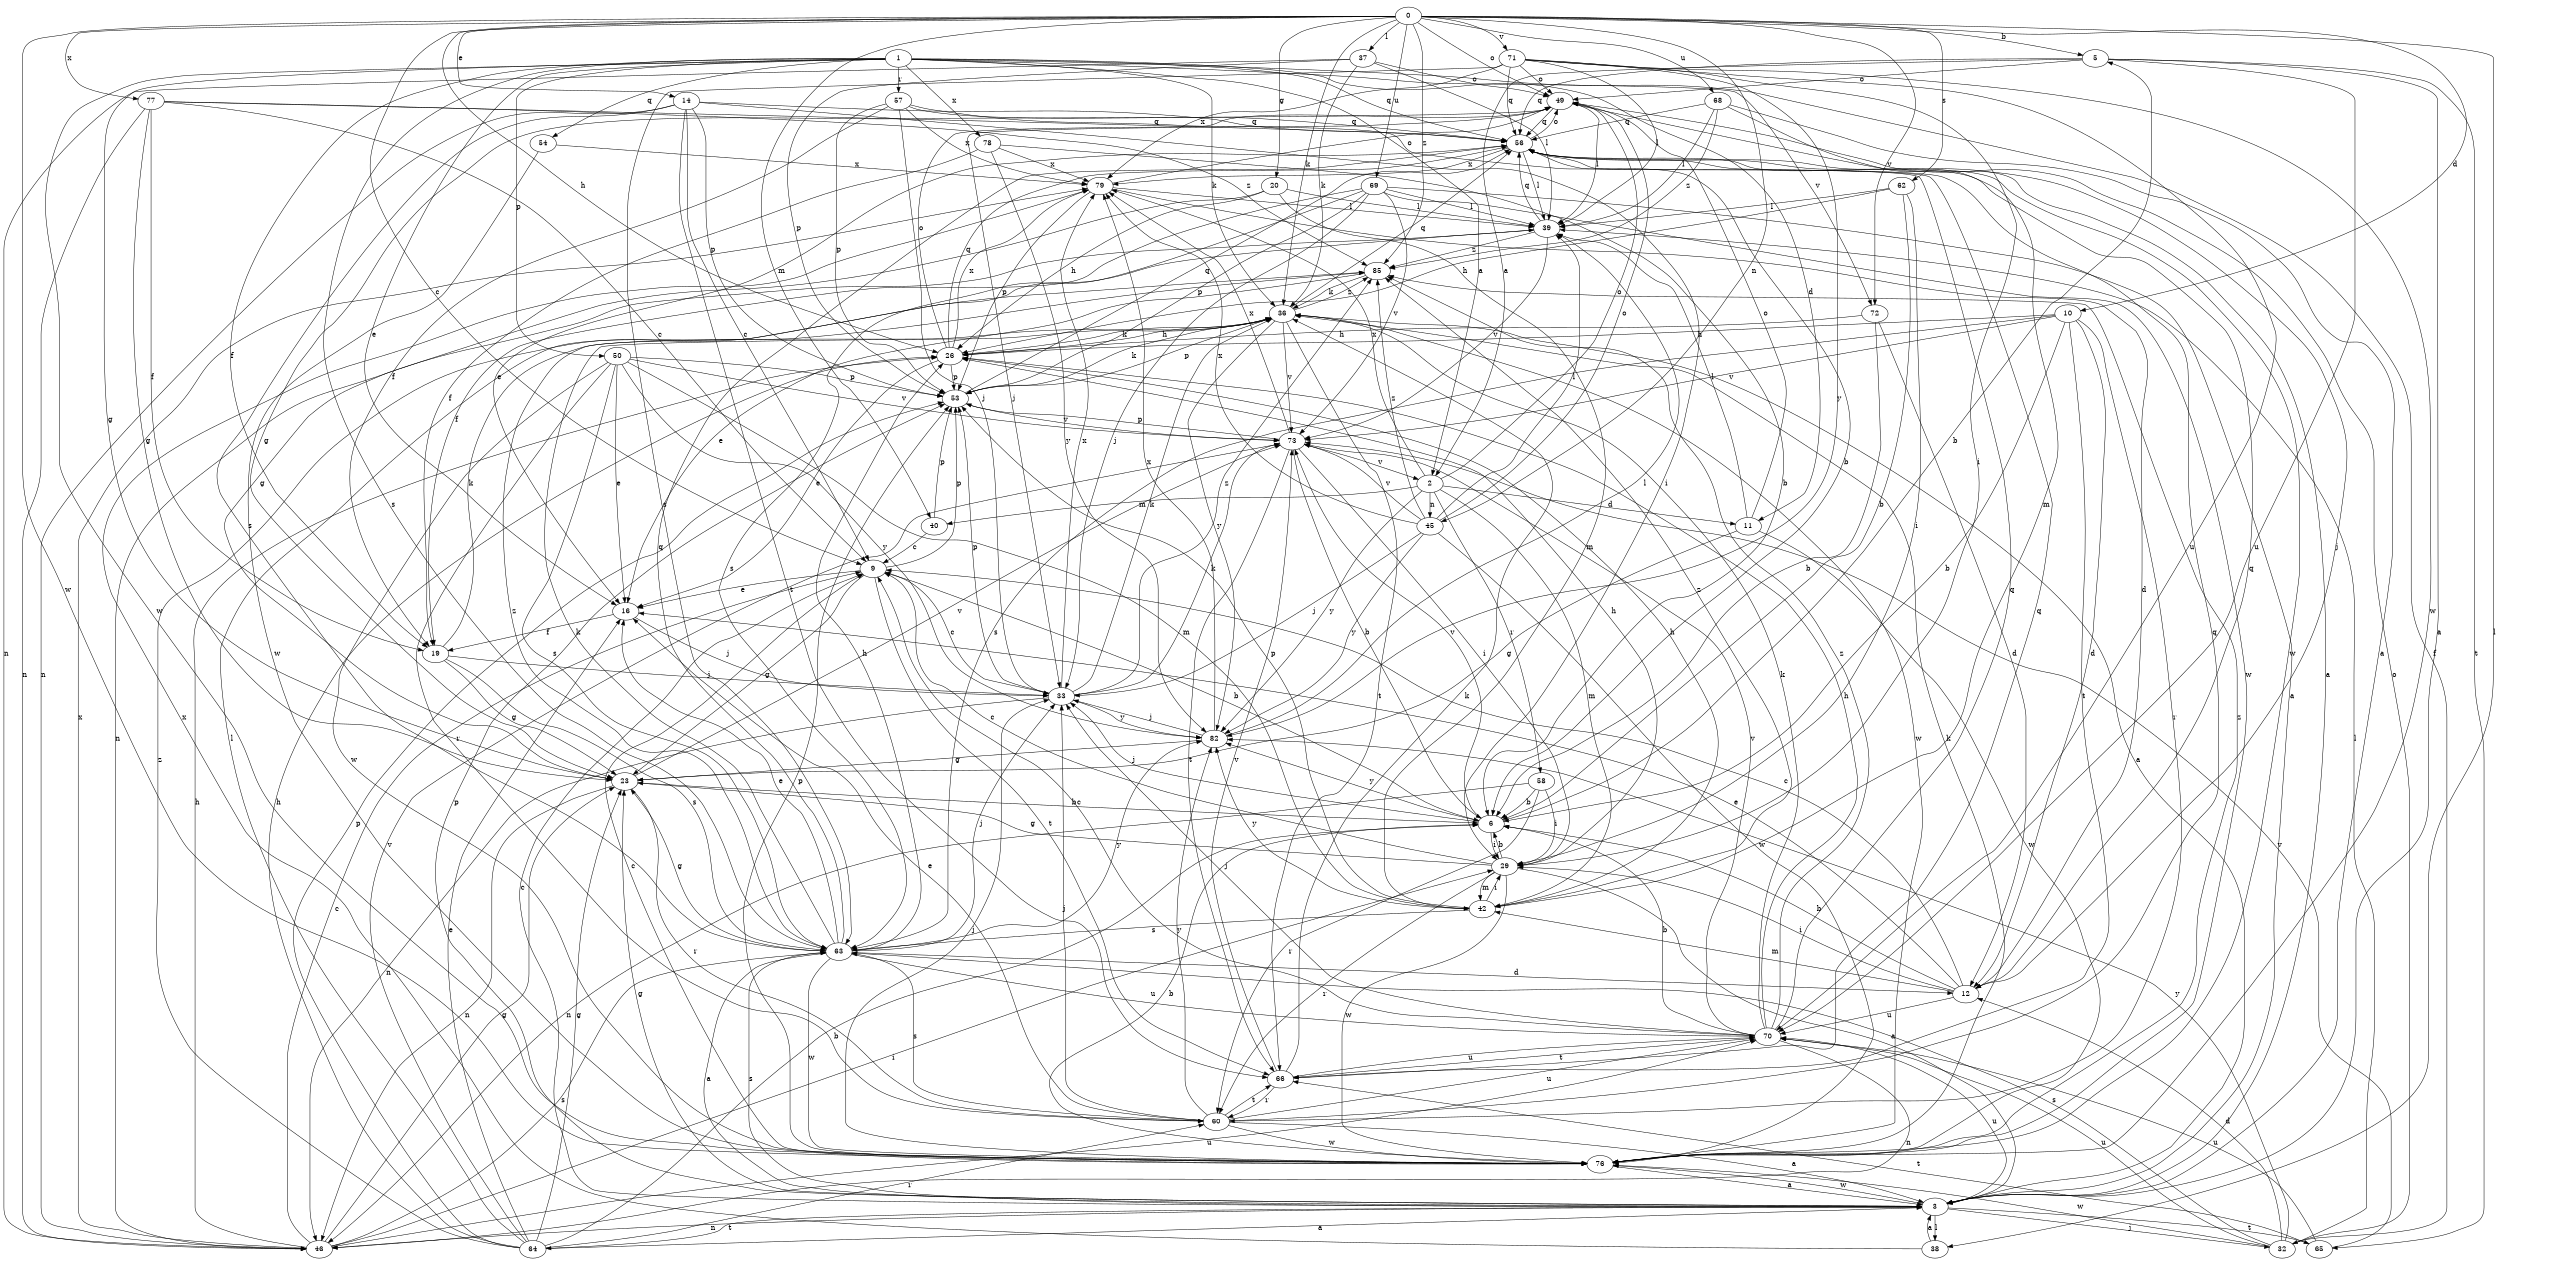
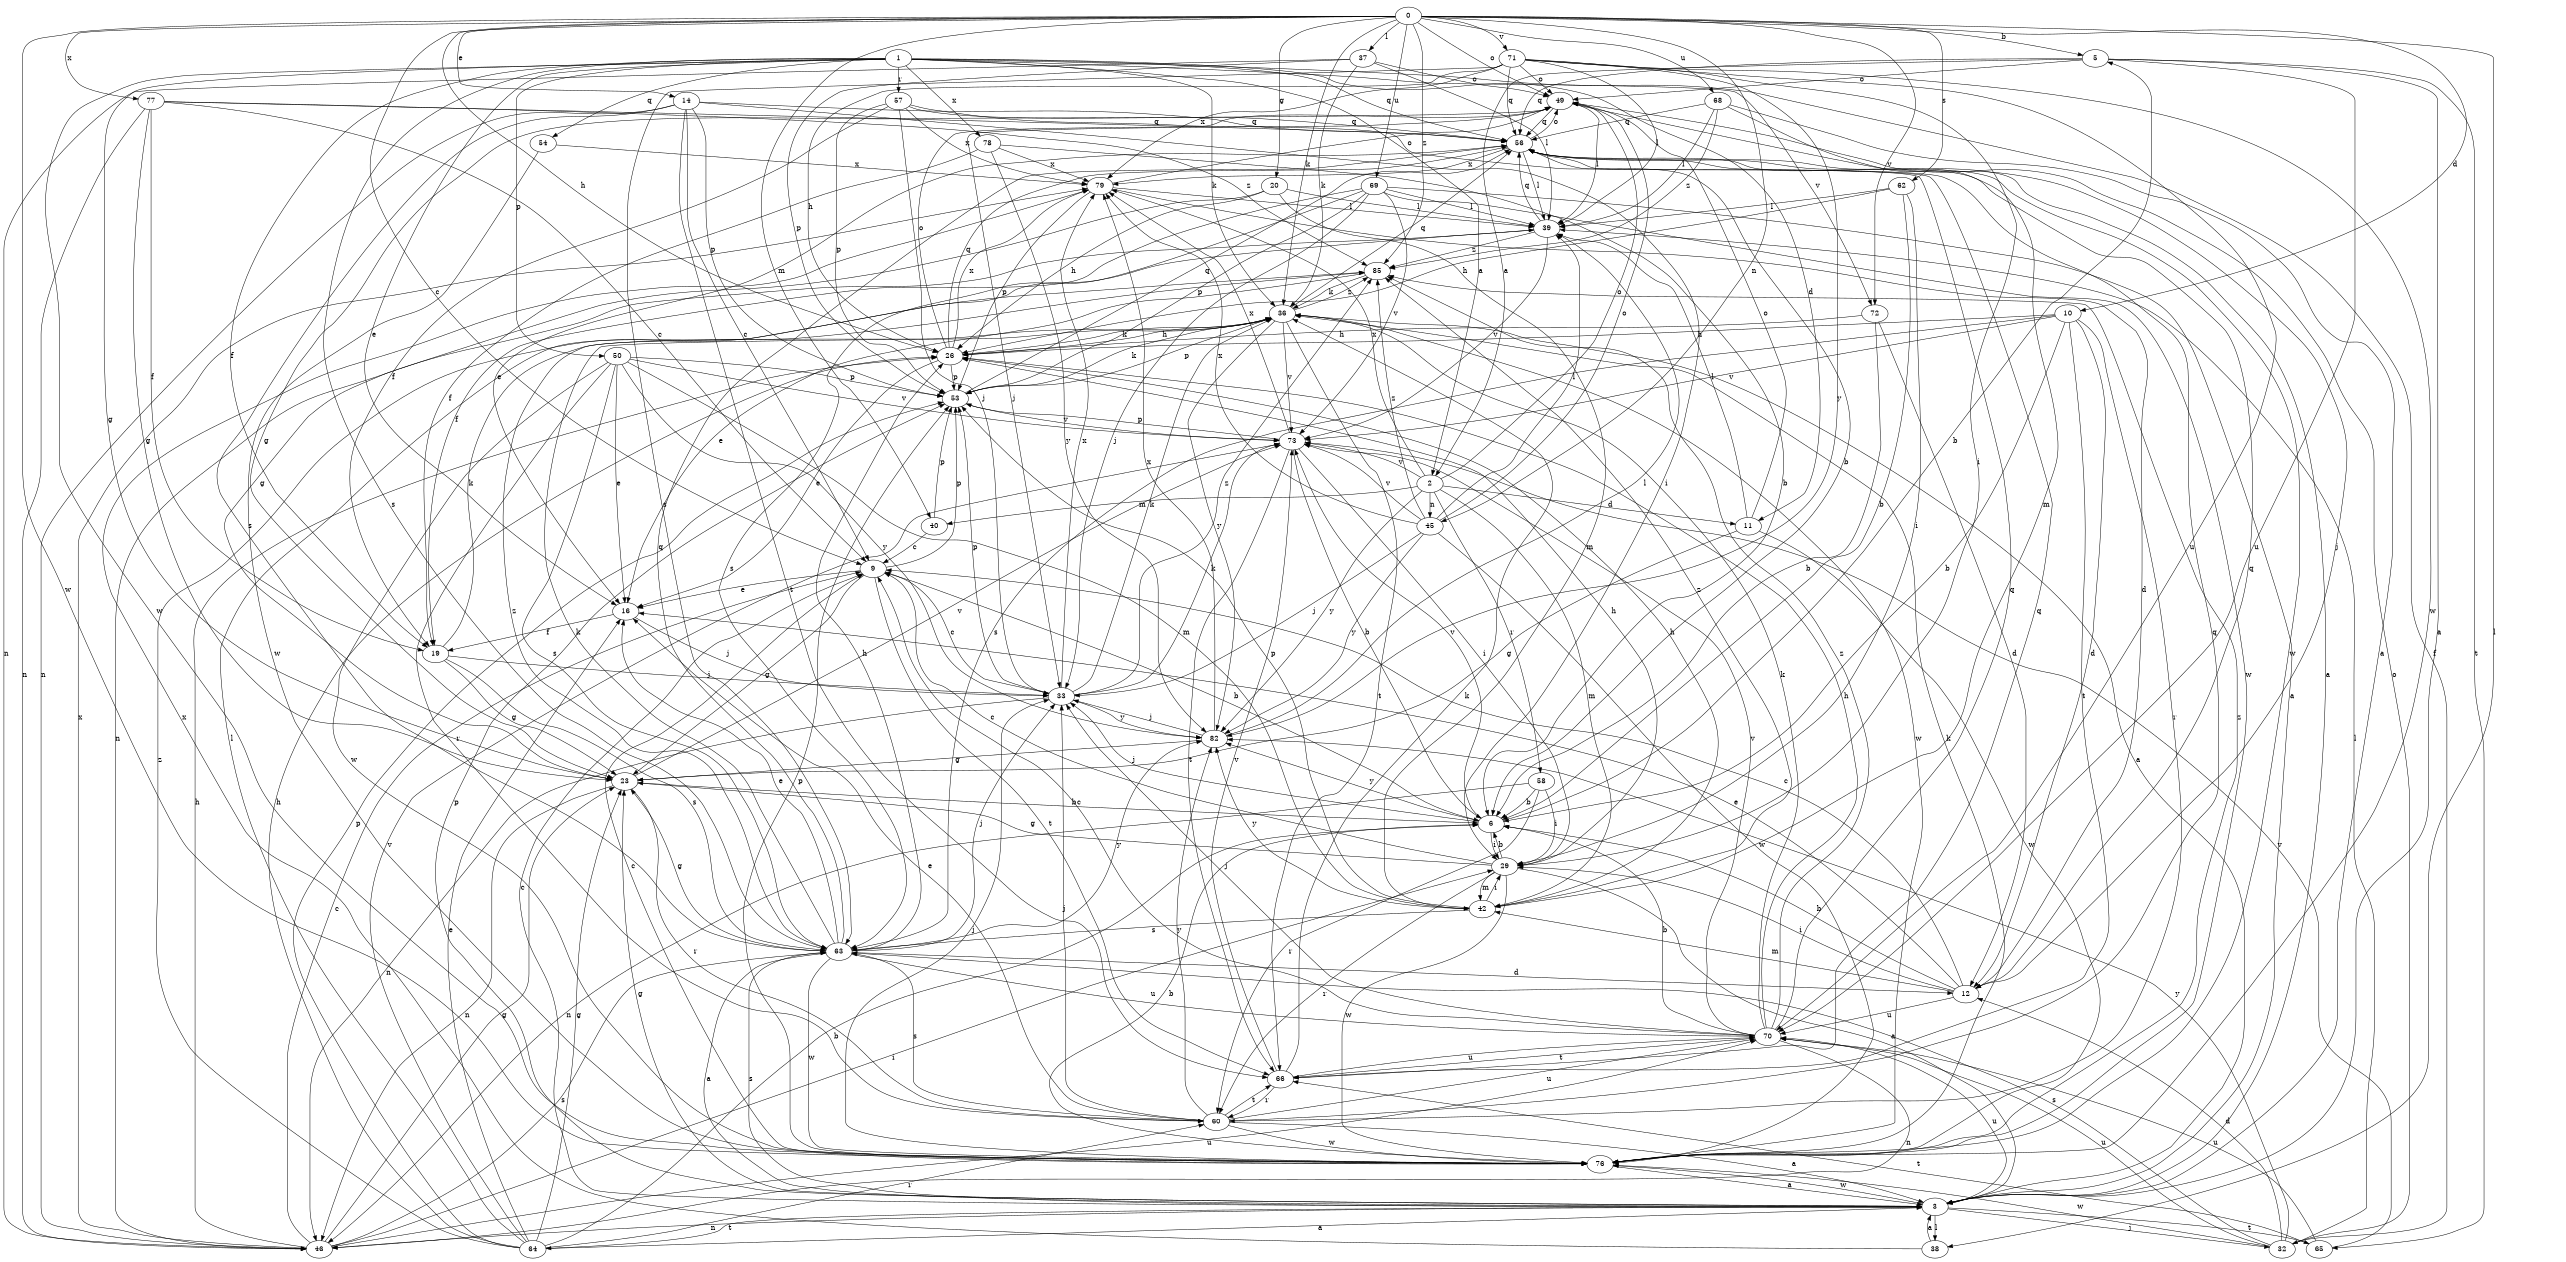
edge "71" -> "26": added, label "h"
edge "73" -> "2": reversed
